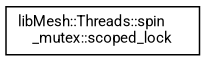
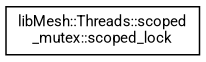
node "libMesh::Threads::spin _mutex::scoped_lock": label "libMesh::Threads::spin _mutex::scoped_lock" -> "libMesh::Threads::scoped _mutex::scoped_lock"
